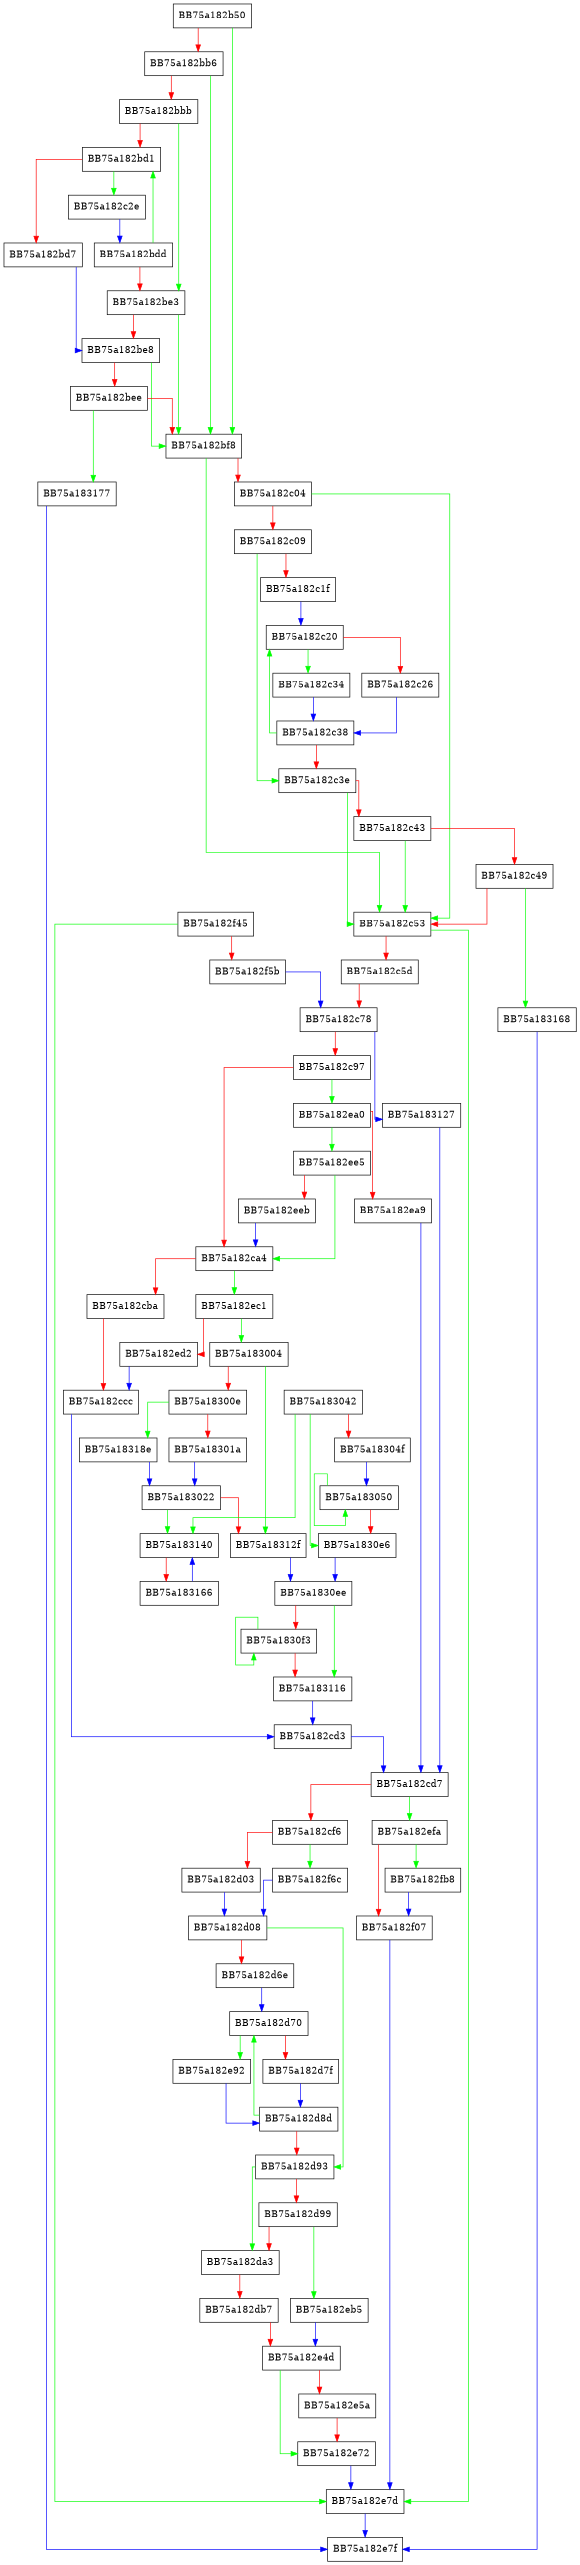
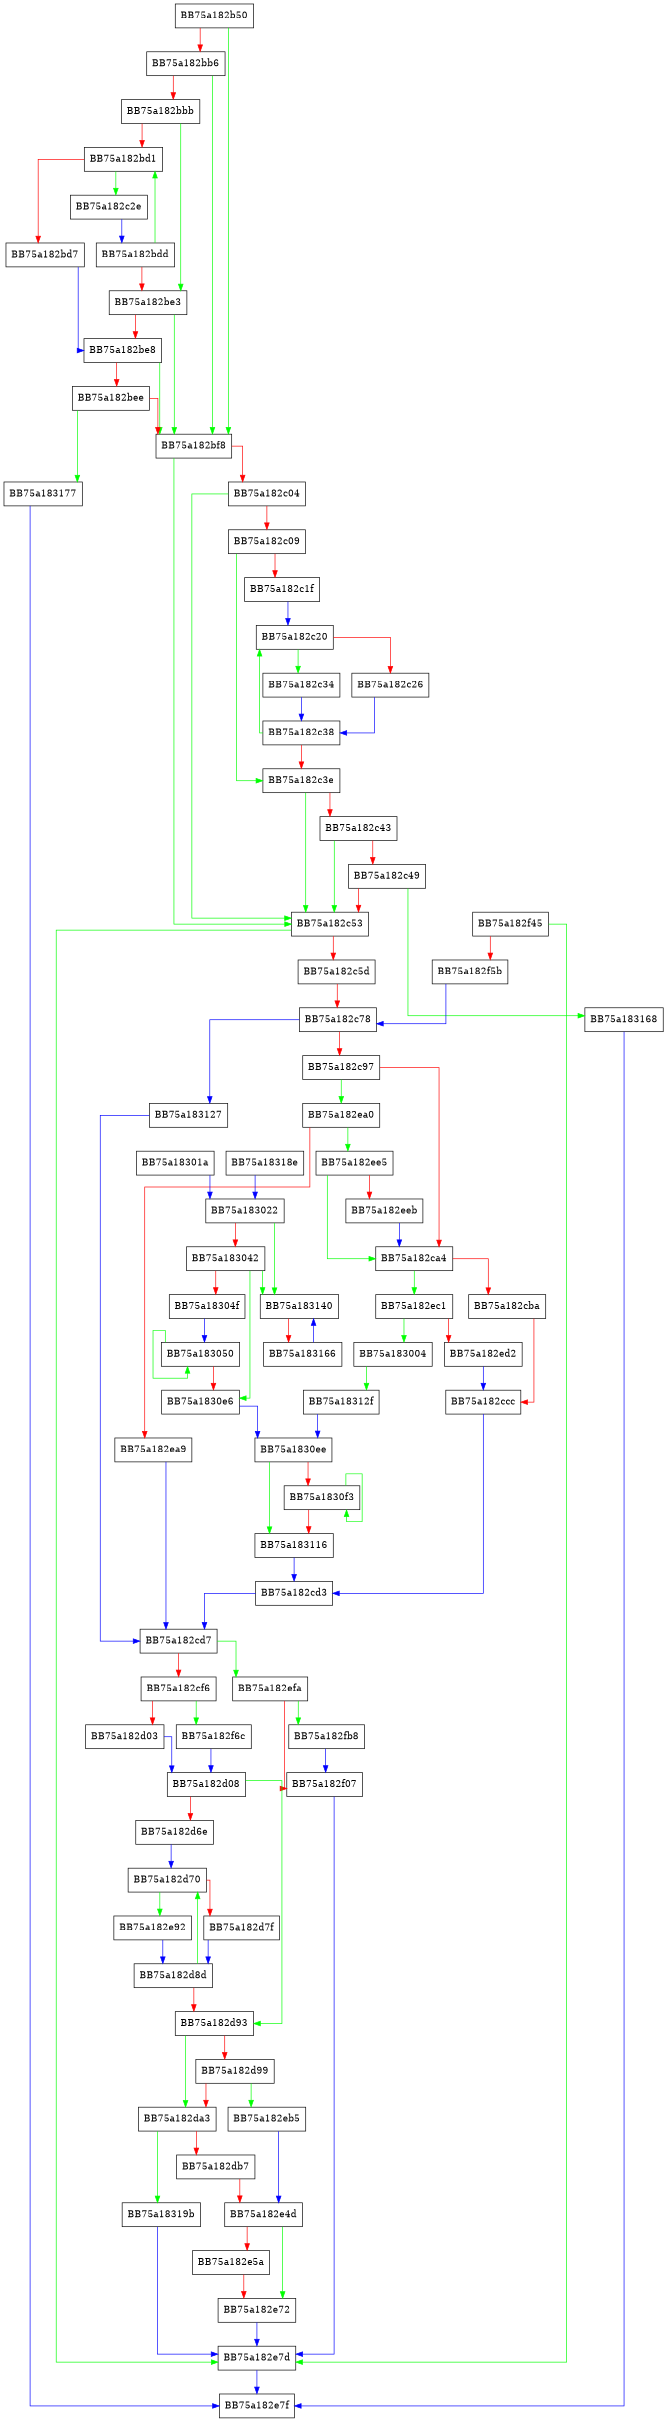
node "BB75a18300e": removed
edge "BB75a183022" -> "BB75a18312f": now "BB75a183022" -> "BB75a183042"
node "BB75a18319b": added
